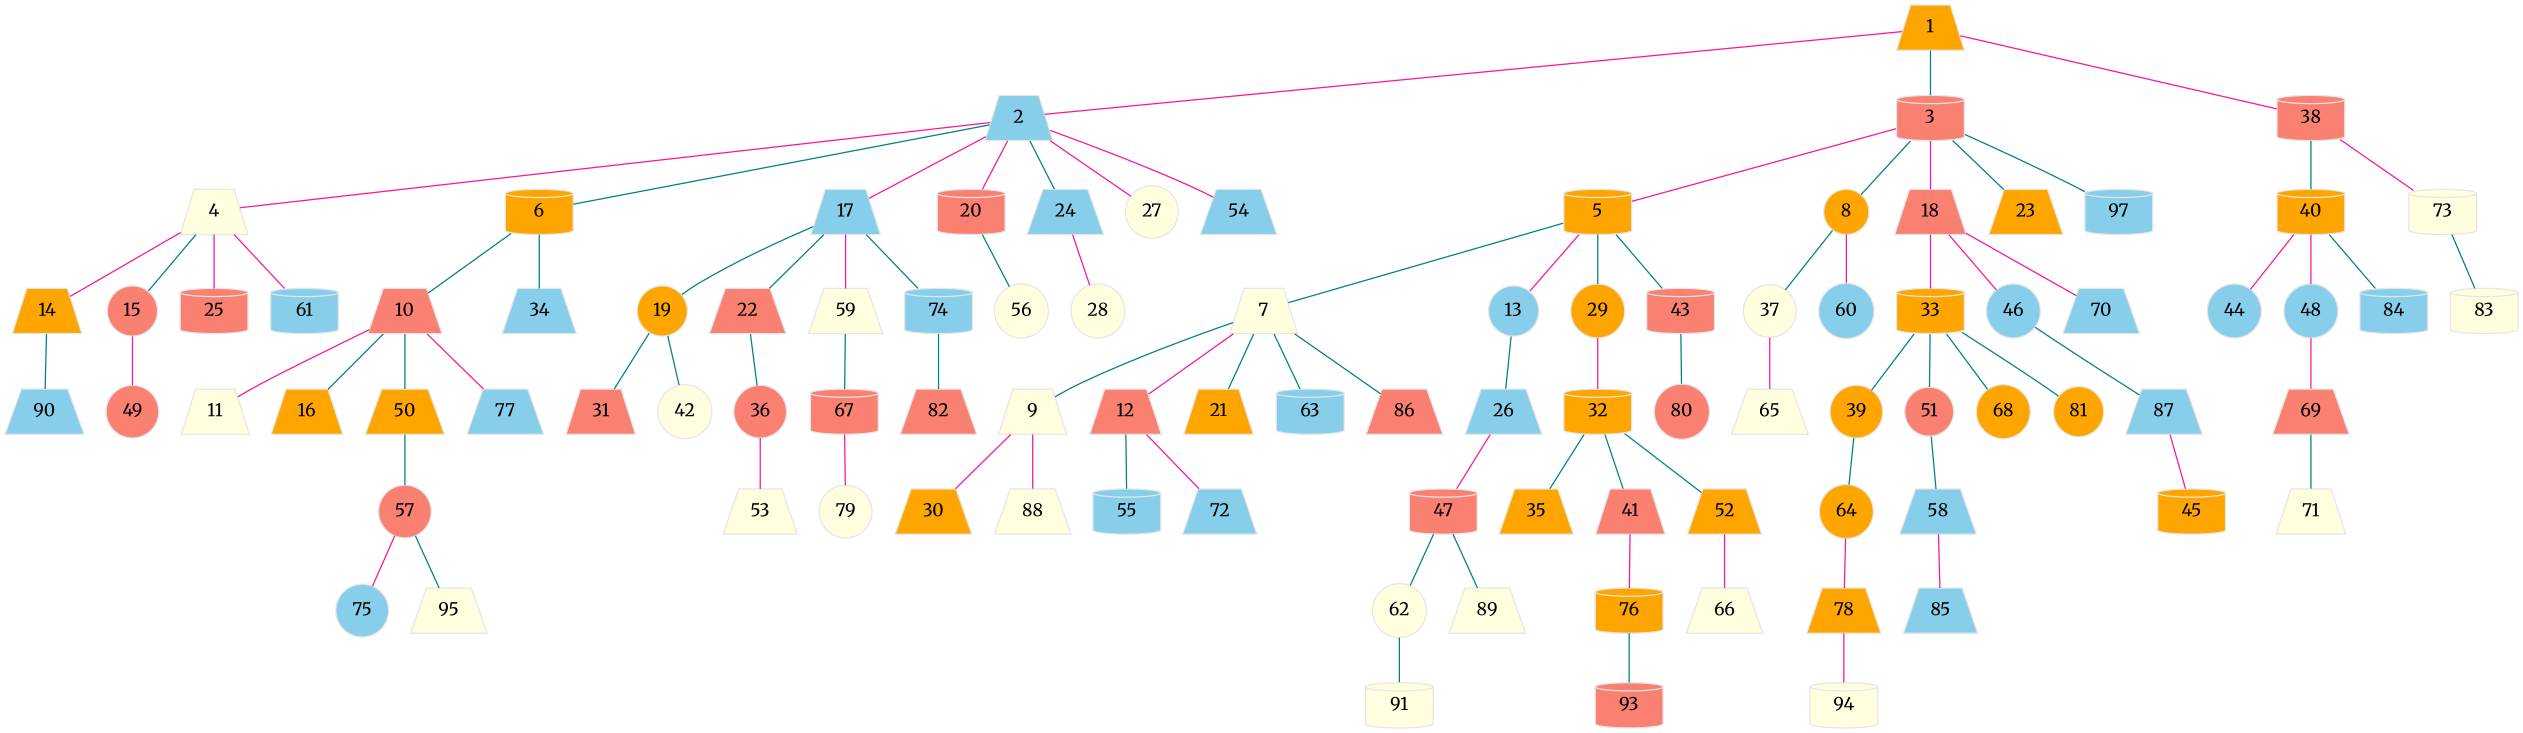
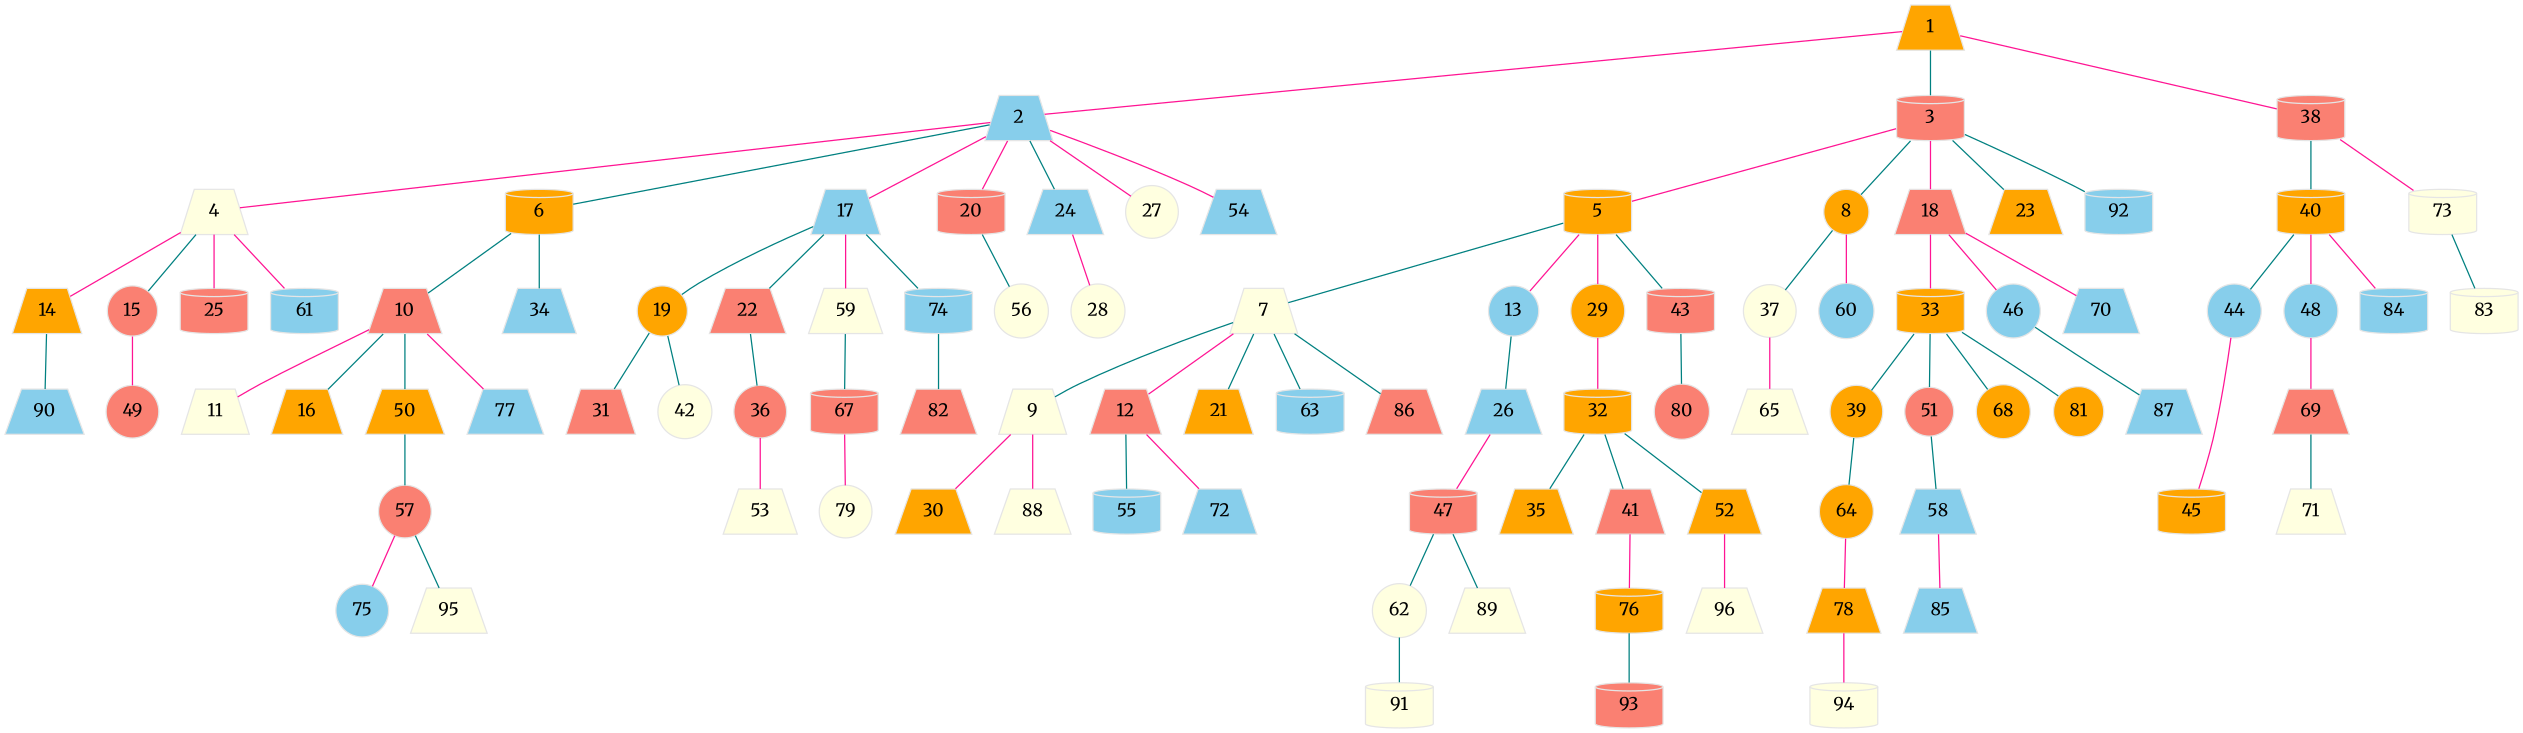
node "97": label "97" -> "92"
edge "5" -- "29": color teal -> deeppink
edge "40" -- "84": color teal -> deeppink
edge "40" -- "44": color deeppink -> teal
edge "87" -- "45": now "44" -- "45"
node "66": label "66" -> "96"
